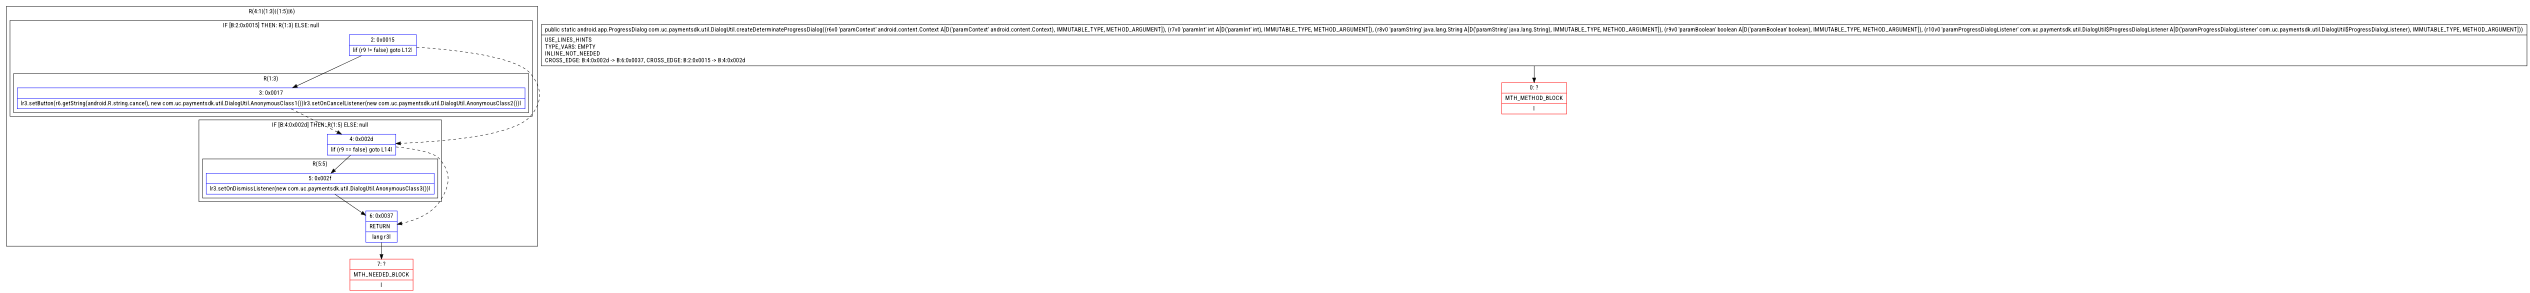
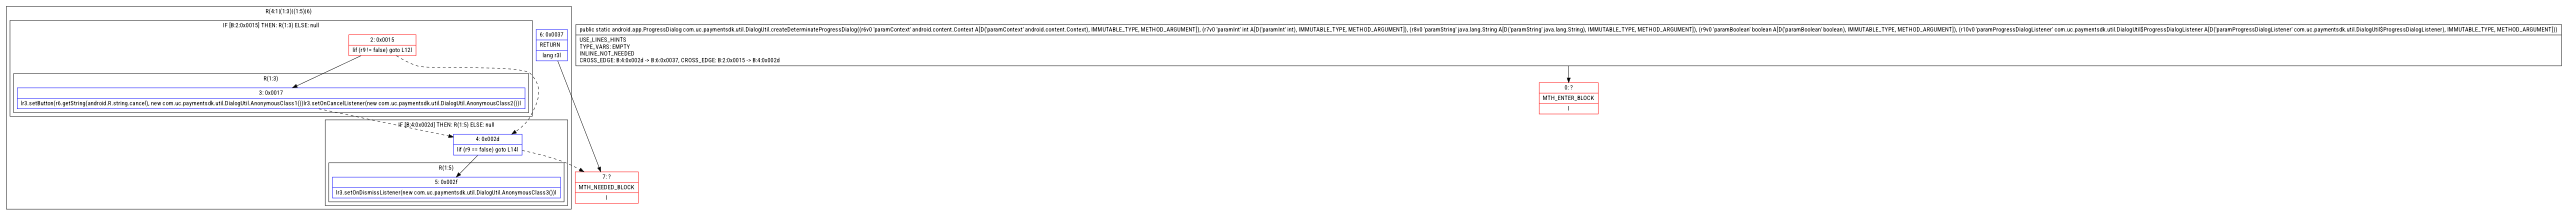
node "2: 0x0015": color blue -> red
node "0: ?": text "MTH_METHOD_BLOCK" -> "MTH_ENTER_BLOCK"
cluster "R(5:5)": label "R(5:5)" -> "R(1:5)"
edge "4: 0x002d" -> "6: 0x0037": now "4: 0x002d" -> "7: ?"
edge "5: 0x002f" -> "6: 0x0037": removed
